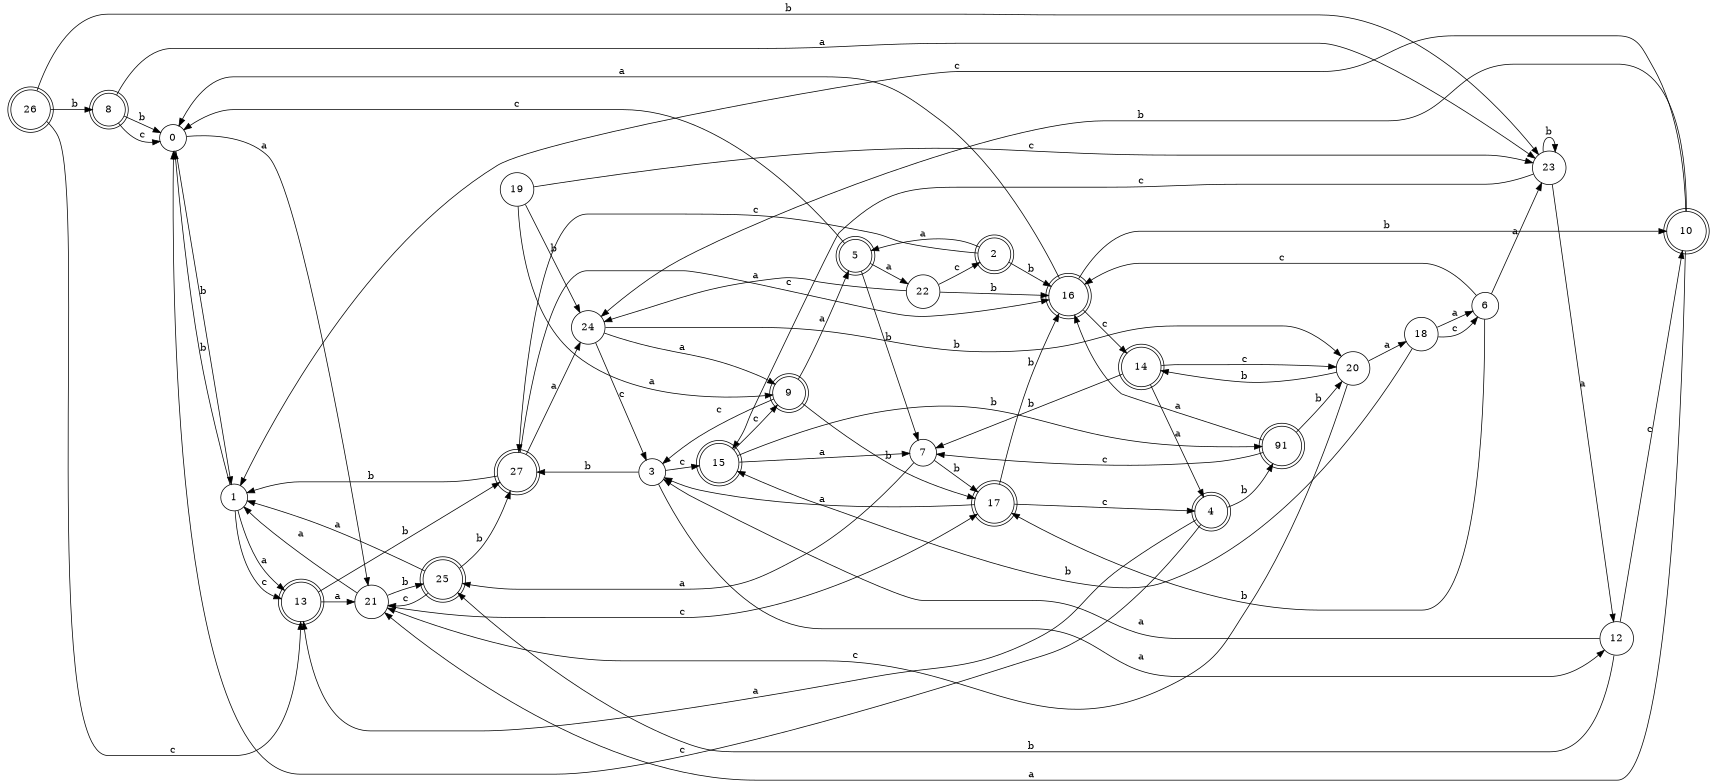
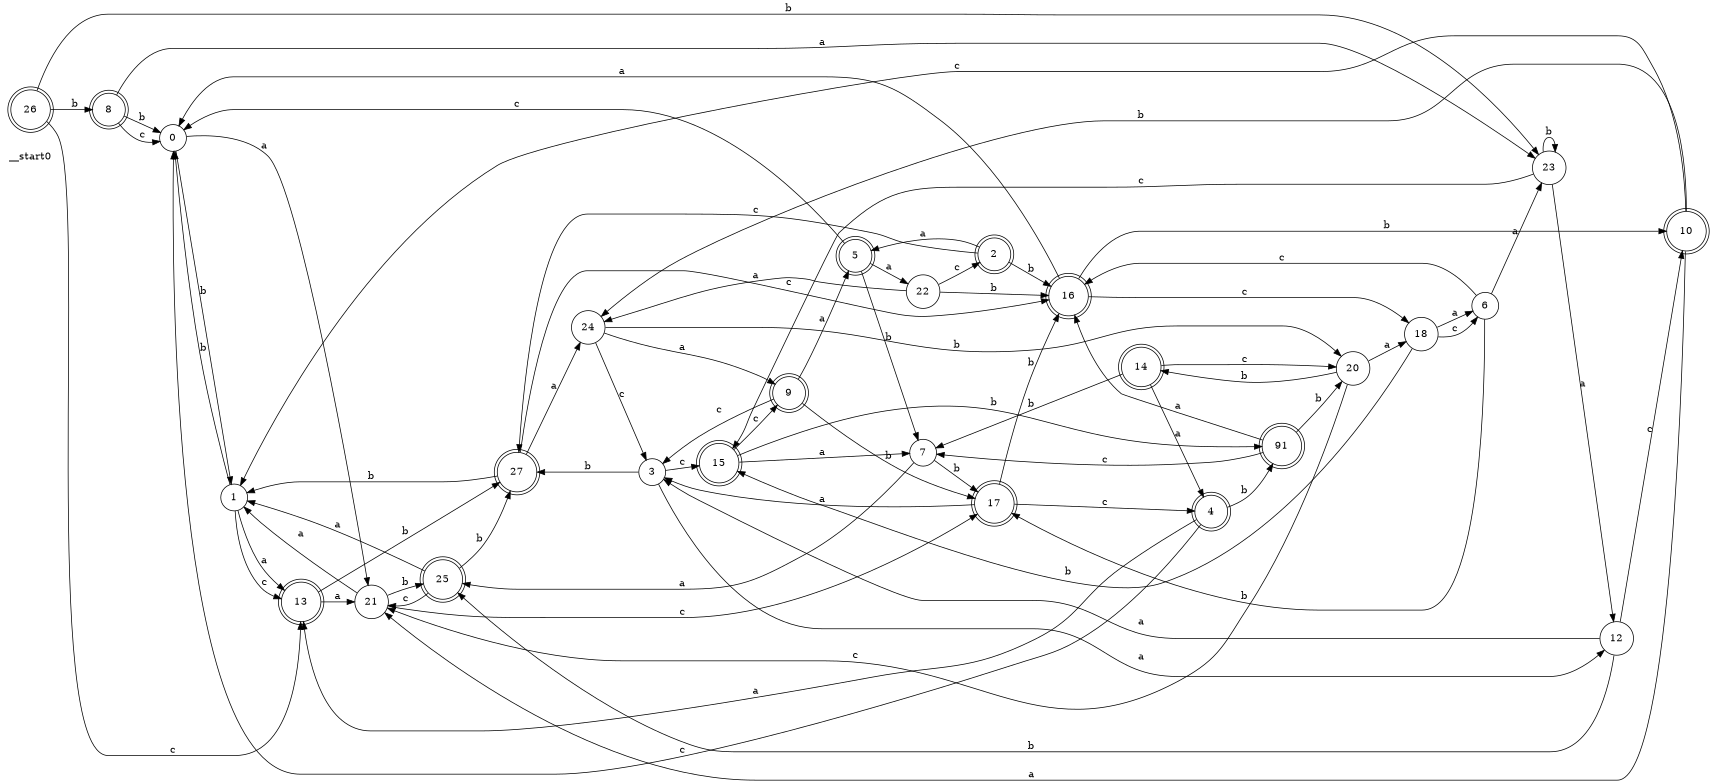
node "__start0": added
node "19": removed
edge "16" -> "14": now "16" -> "18"
